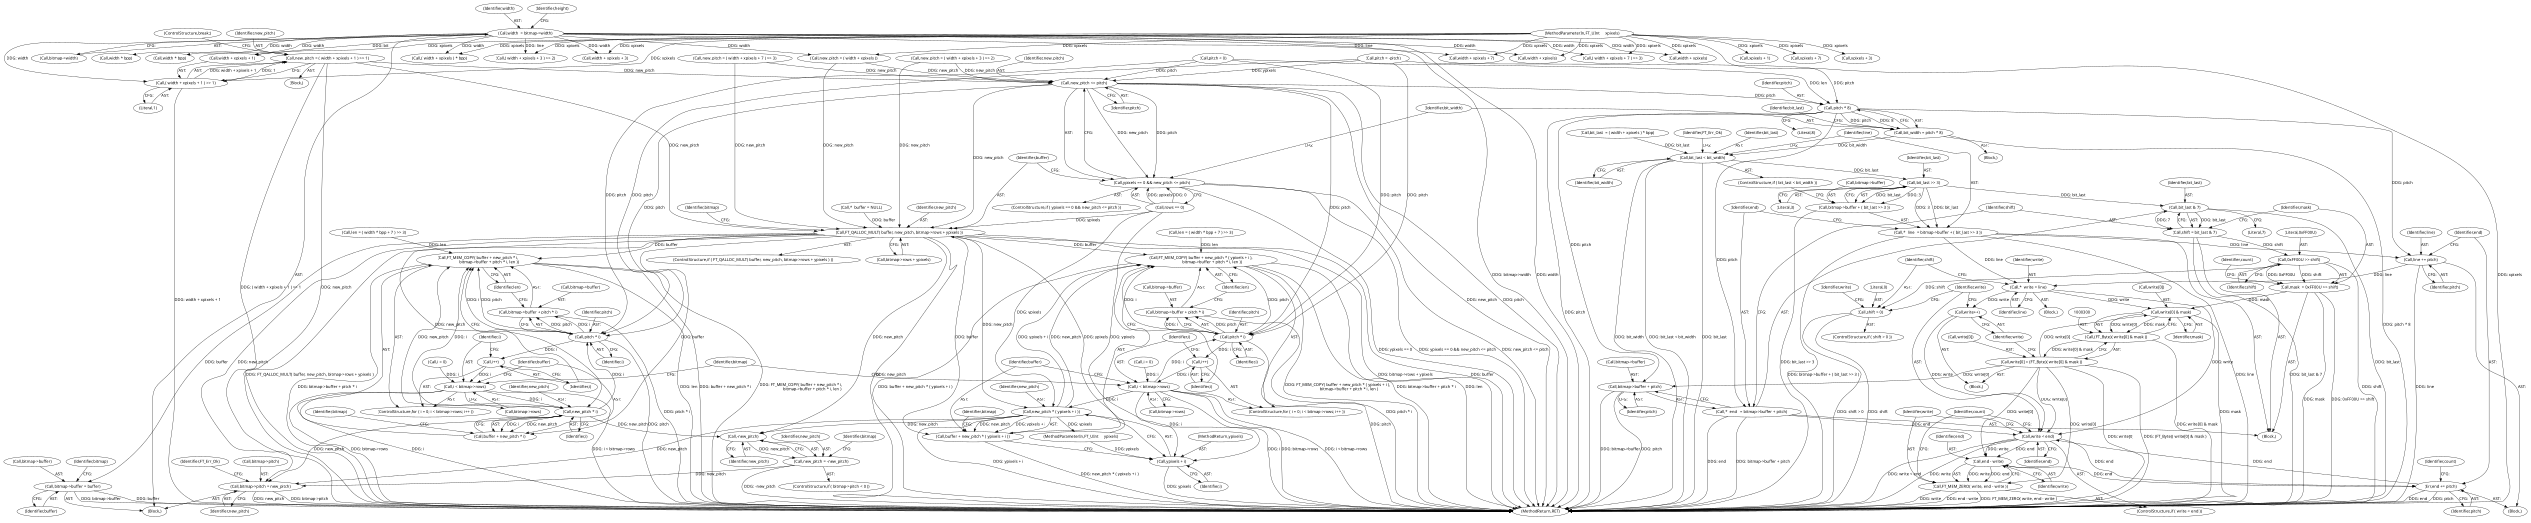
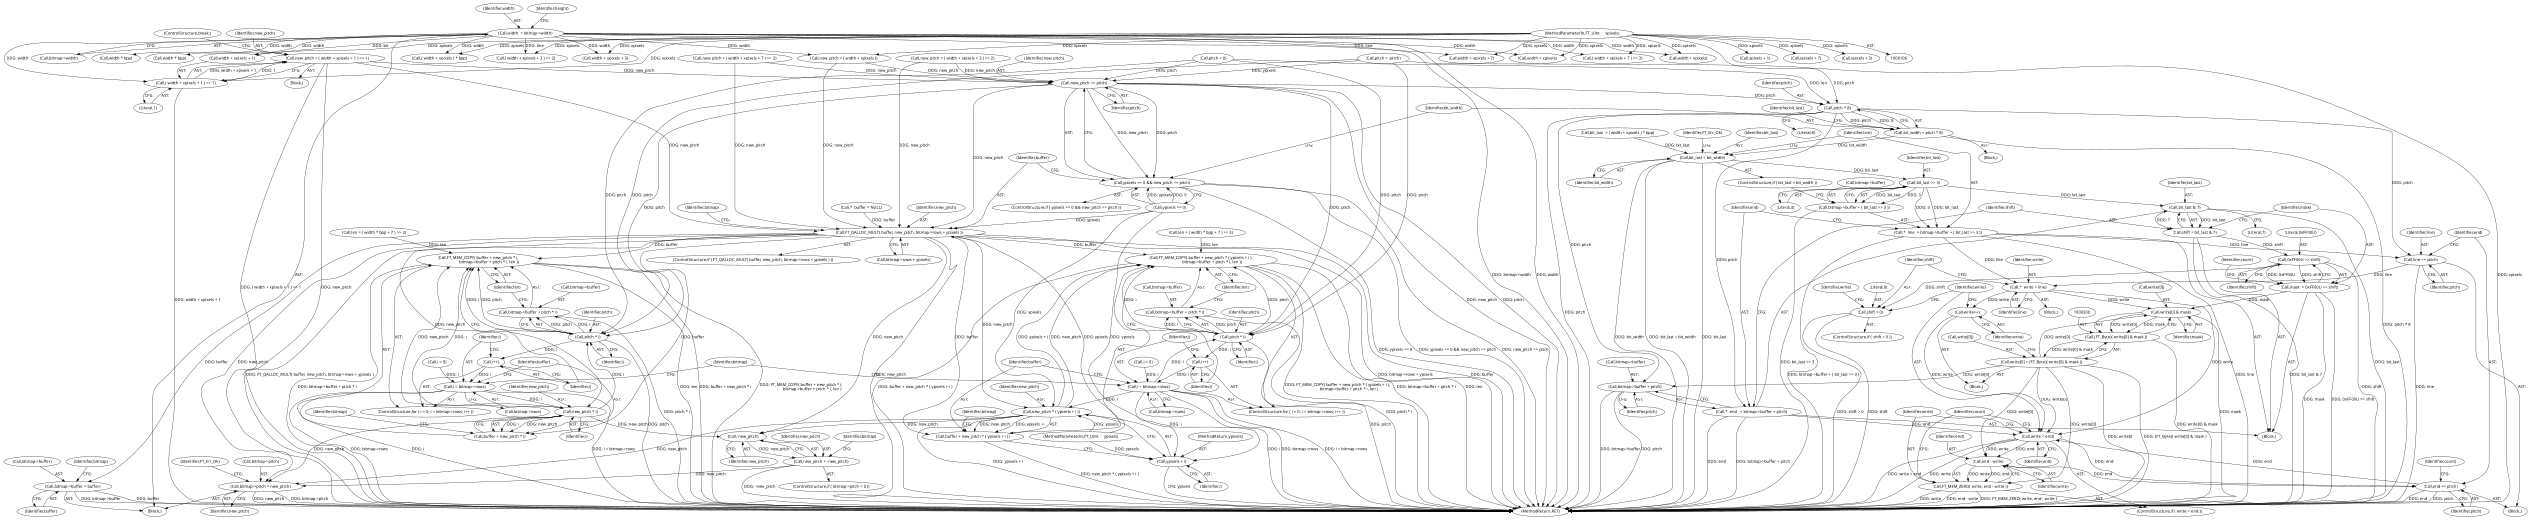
node "1000106": added
node "(Call,rows == 0)": label "(Call,rows == 0)" -> "(Call,ypixels == 0)"
edge "(Call,mask  = 0xFF00U >> shift)" -> "(Call,0xFF00U >> shift)": added, label "CFG:"
edge "(Call,new_pitch * ( ypixels + i ))" -> "(MethodParameterIn,FT_UInt     ypixels)": reversed
edge "(Call,ypixels + i)" -> "(MethodReturn,RET)": label "DDG: ypixels" -> "CFG: ypixels"
node "(Err,end += pitch)": label "(Err,end += pitch)" -> "(Call,end += pitch)"
